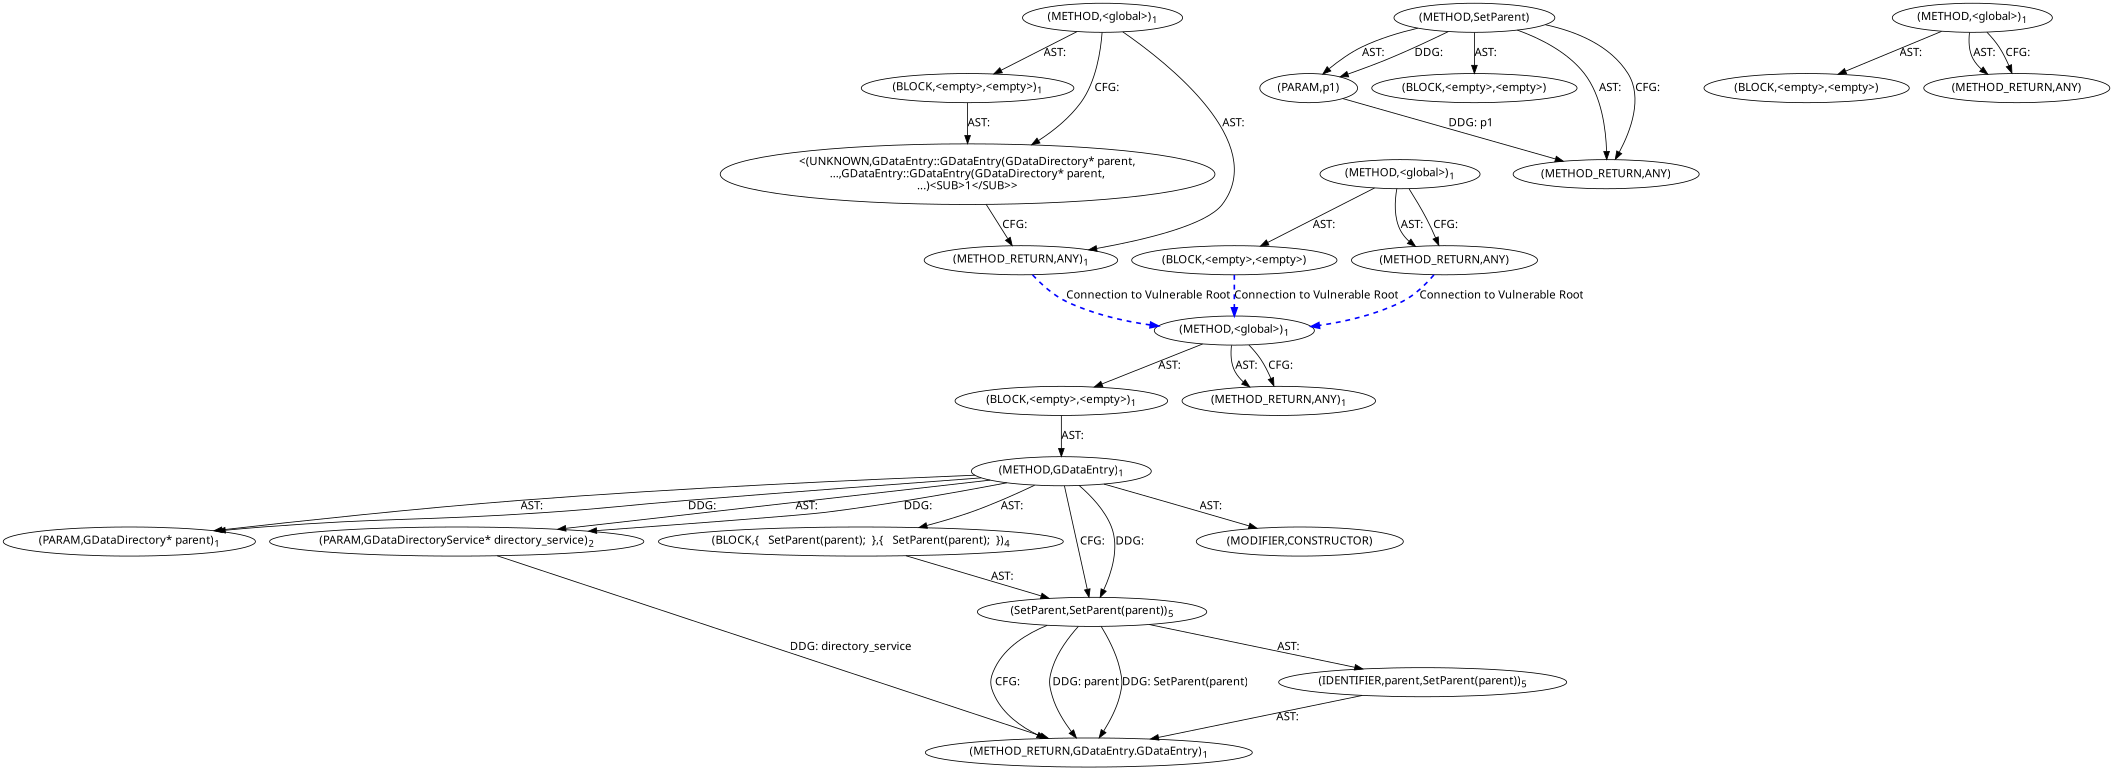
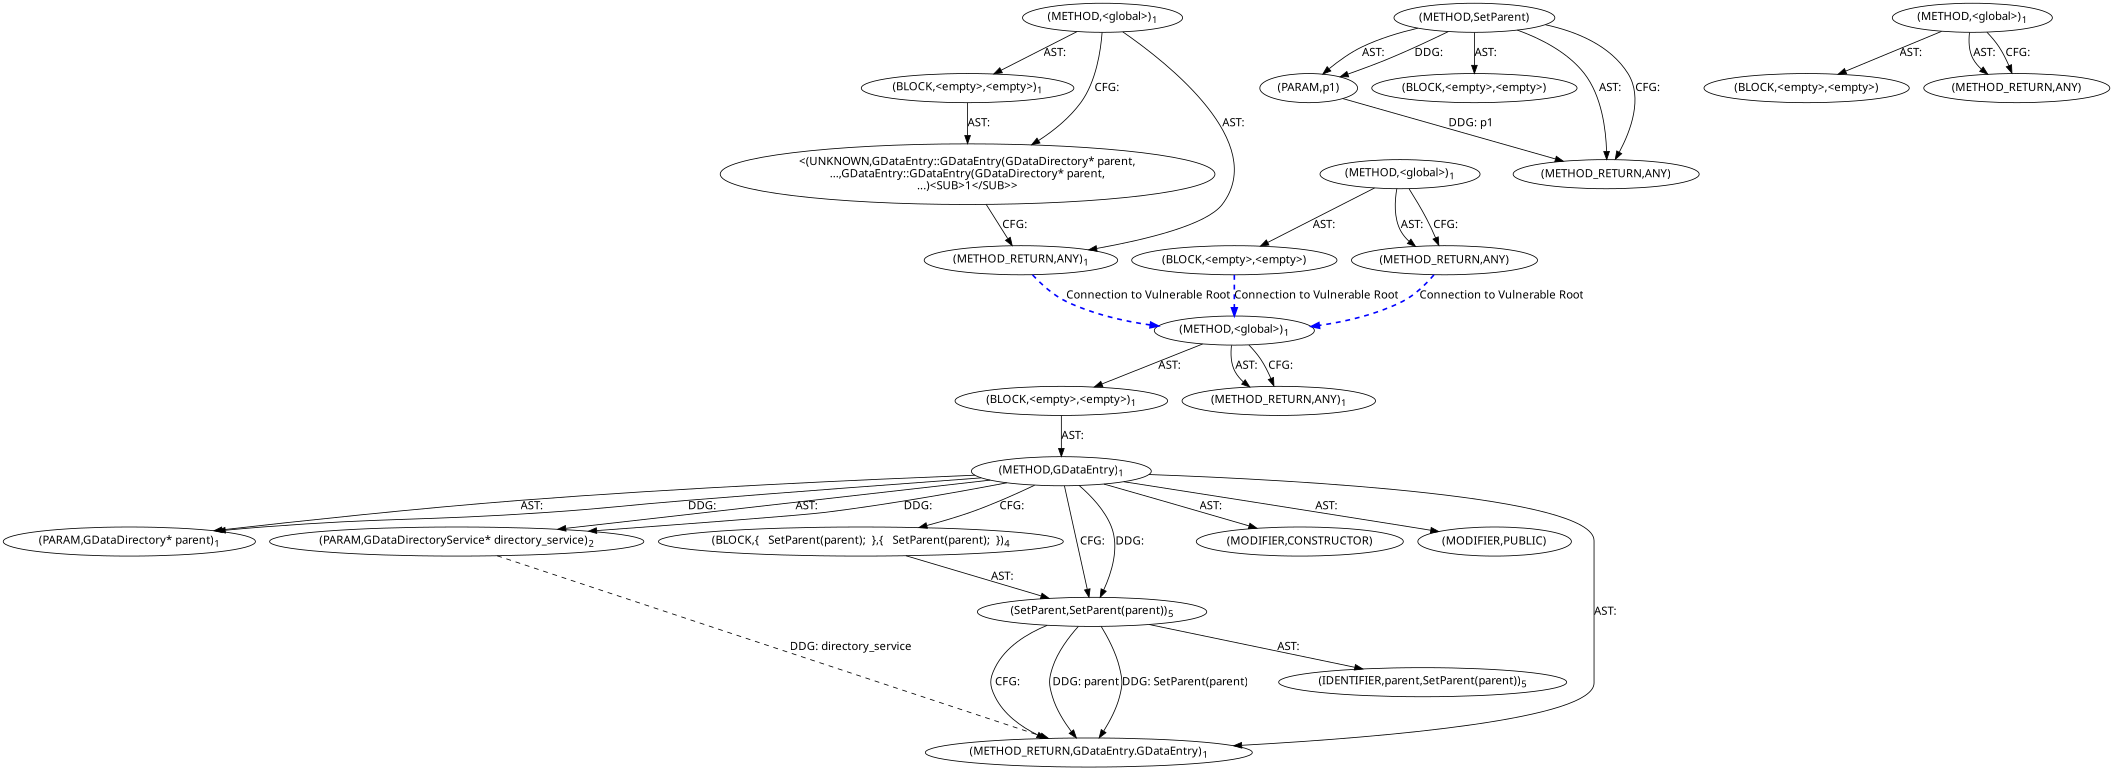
edge "(METHOD,GDataEntry)" -> "(BLOCK,{   SetParent(parent);  },{   SetParent(parent);  })": label "AST: " -> "CFG: "
node "(MODIFIER,PUBLIC)": added
edge "(PARAM,GDataDirectoryService* directory_service)" -> "(METHOD_RETURN,GDataEntry.GDataEntry)": style solid -> dashed
edge "(IDENTIFIER,parent,SetParent(parent))" -> "(METHOD_RETURN,GDataEntry.GDataEntry)": now "(METHOD,GDataEntry)" -> "(METHOD_RETURN,GDataEntry.GDataEntry)"
